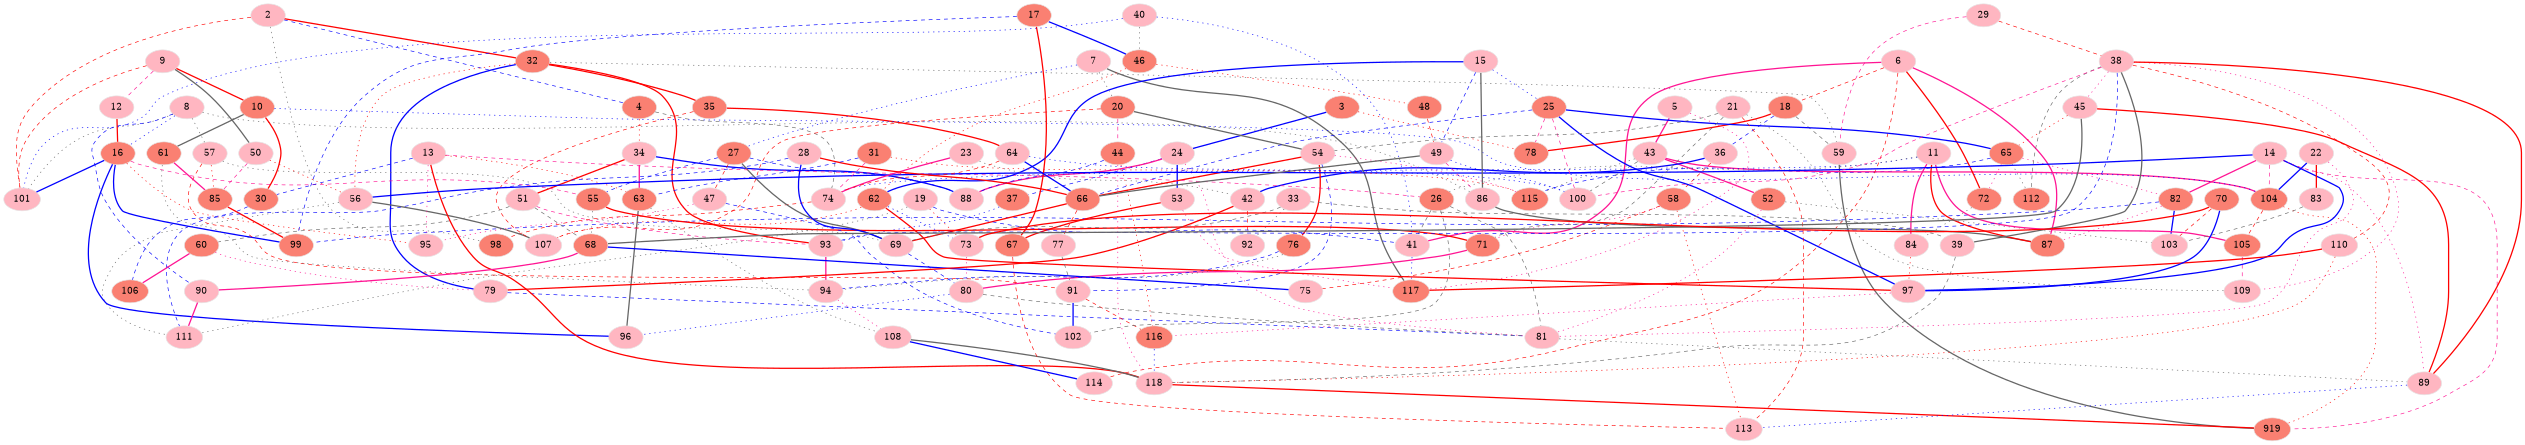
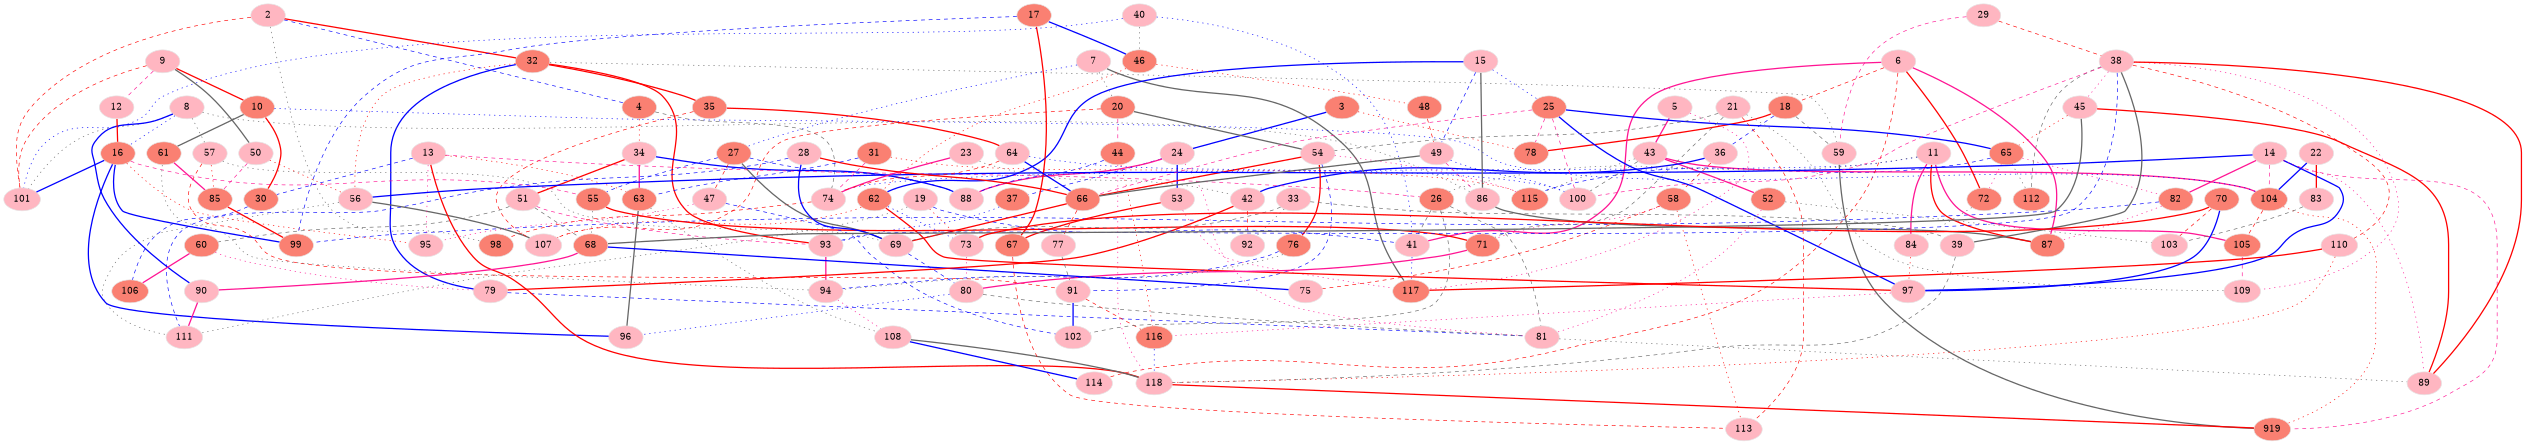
edge "25" -- "66": color blue -> deeppink
edge "8" -- "90": style dashed -> bold
edge "82" -- "103": removed
edge "22" -- "81": removed
edge "89" -- "113": removed
